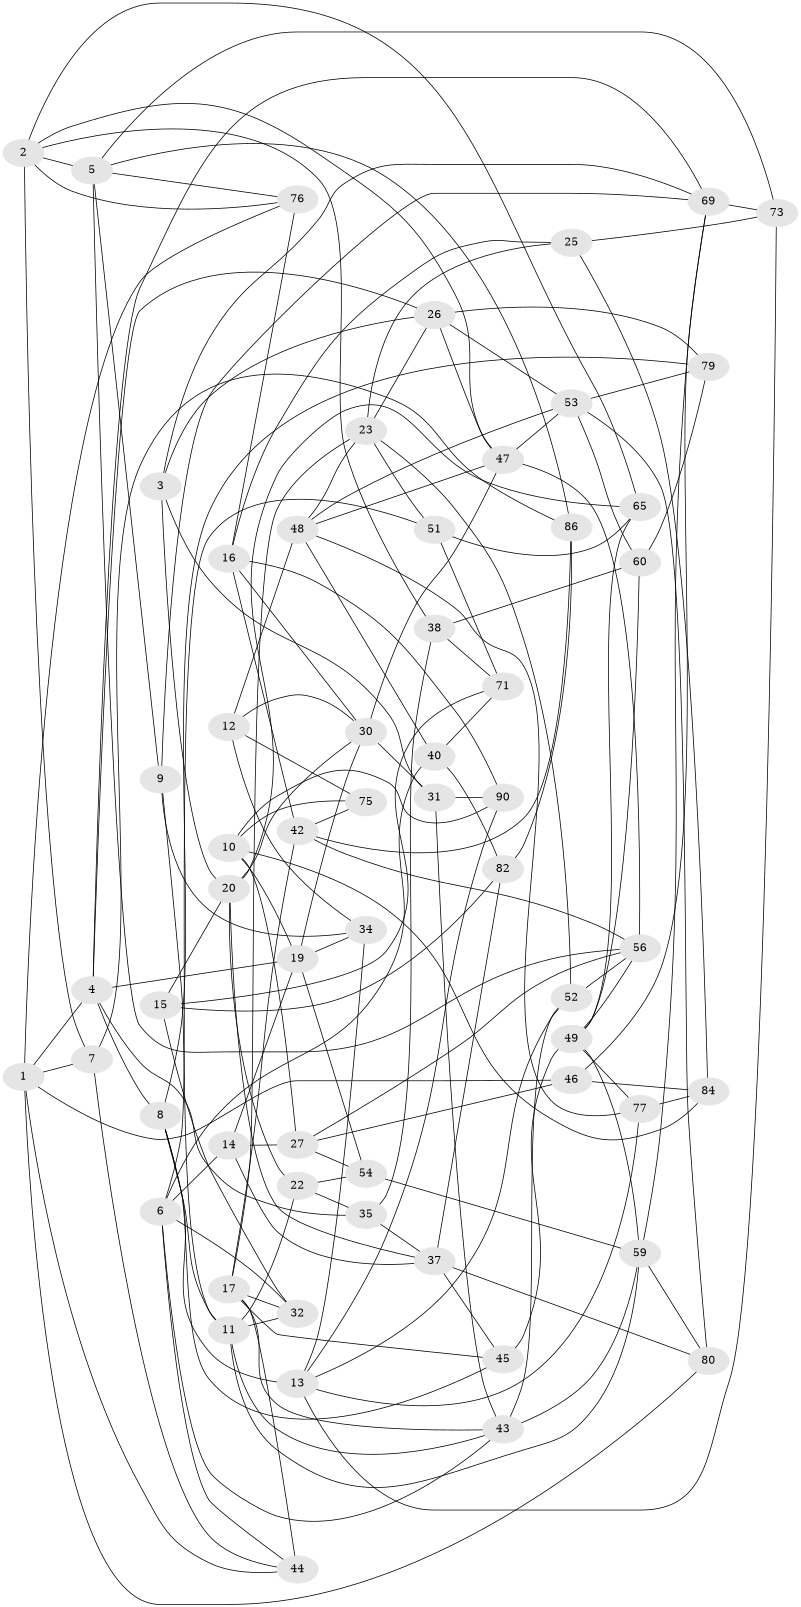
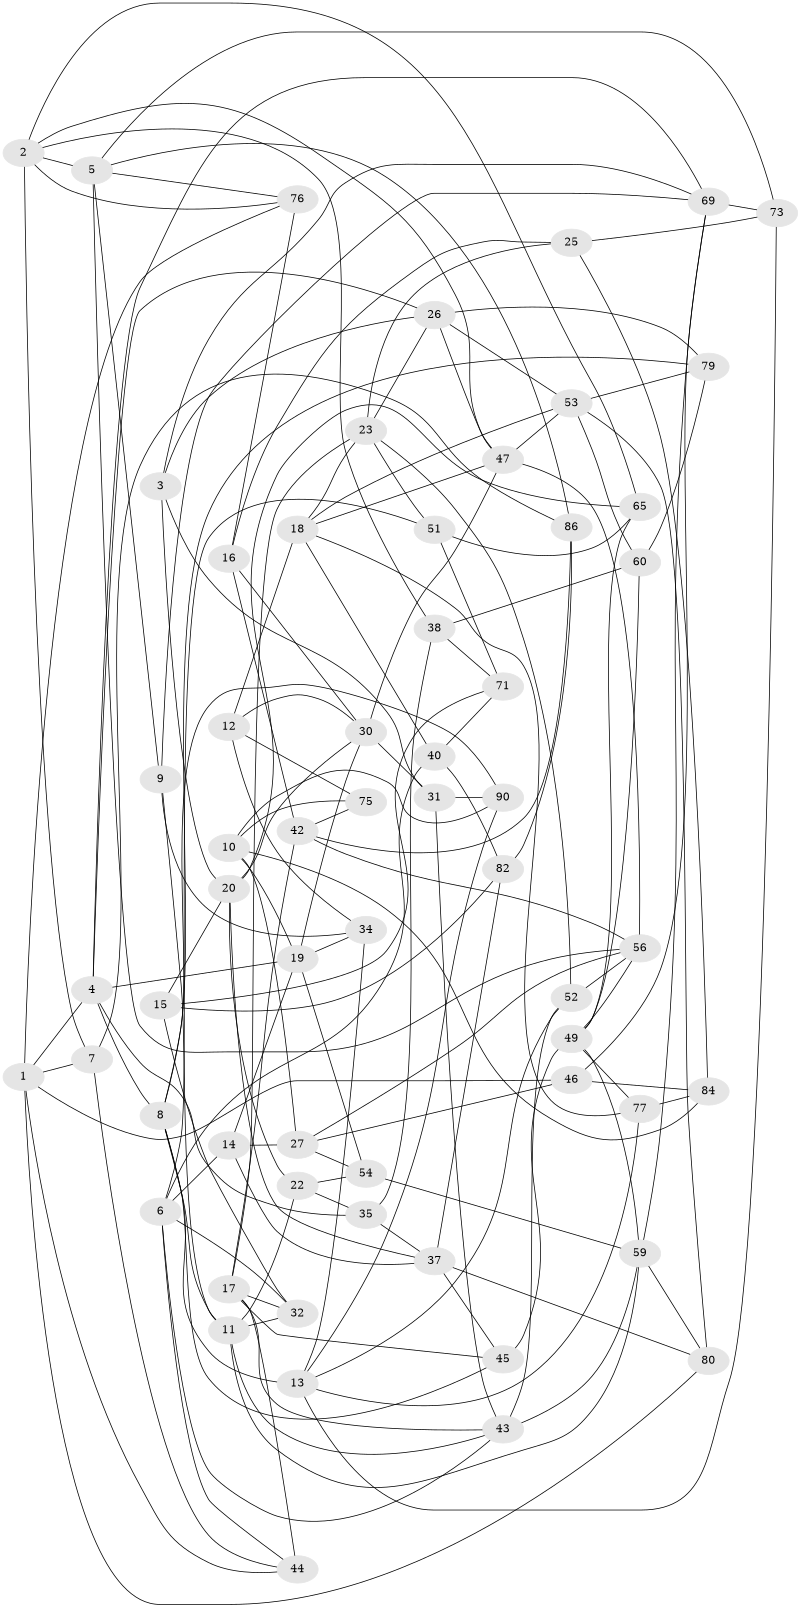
node "48": label "48" -> "18"
edge "16" -- "90": now "8" -- "90"
